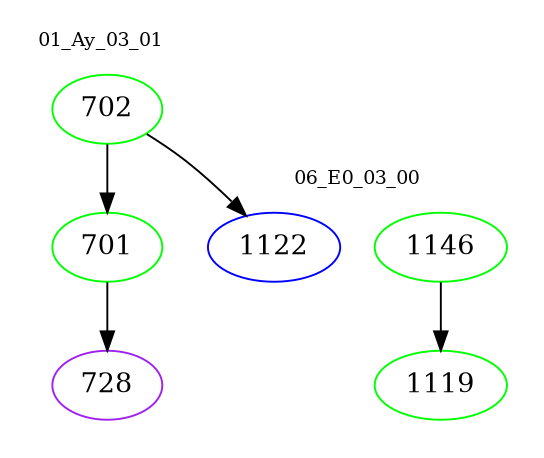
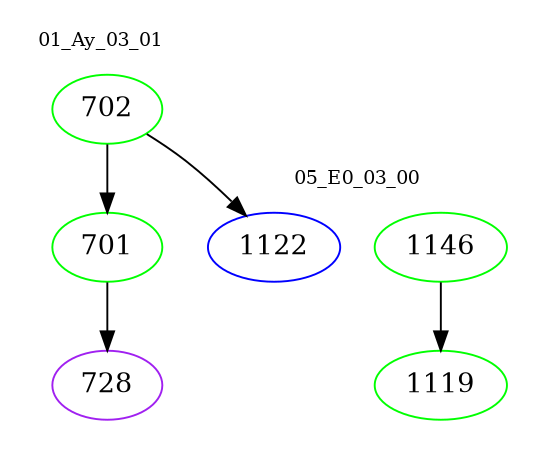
cluster "06_E0_03_00": label "06_E0_03_00" -> "05_E0_03_00"
